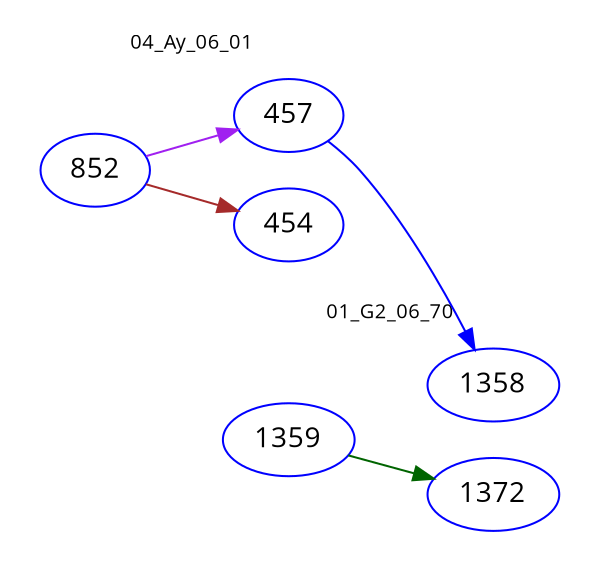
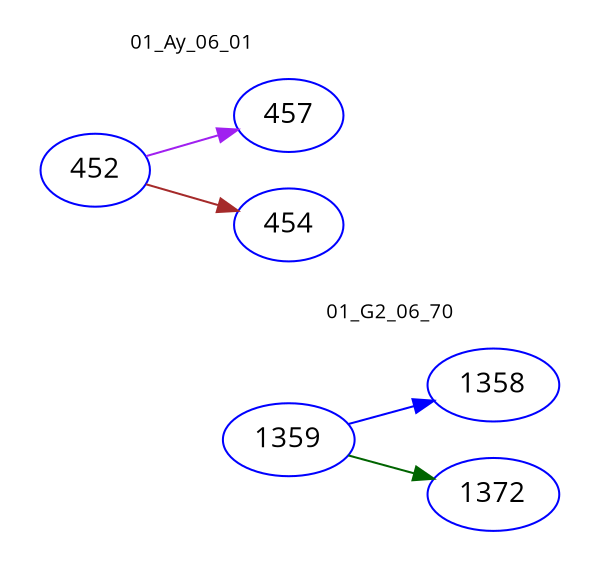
cluster "04_Ay_06_01": label "04_Ay_06_01" -> "01_Ay_06_01"
node "852": label "852" -> "452"
edge "457" -> "1358": now "1359" -> "1358"
